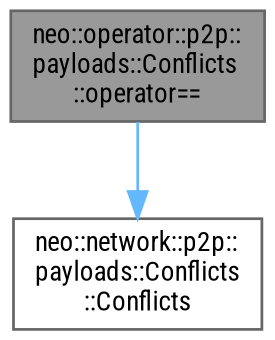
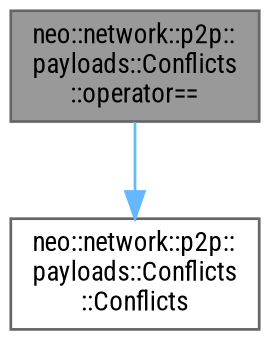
node "neo::operator::p2p:: payloads::Conflicts ::operator==": label "neo::operator::p2p:: payloads::Conflicts ::operator==" -> "neo::network::p2p:: payloads::Conflicts ::operator=="
